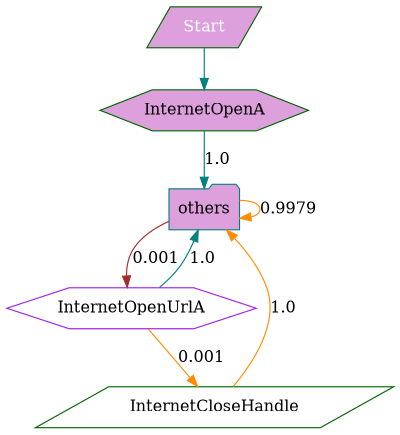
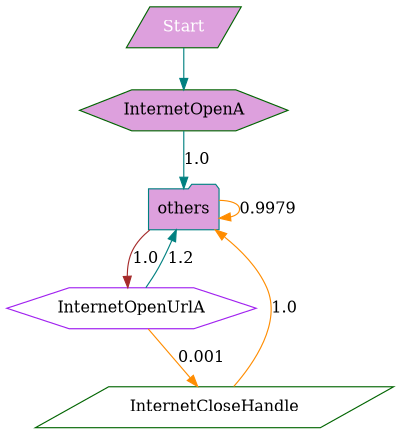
edge "others" -> "InternetOpenUrlA": label "0.001" -> "1.0"
edge "InternetOpenUrlA" -> "others": label "1.0" -> "1.2"
